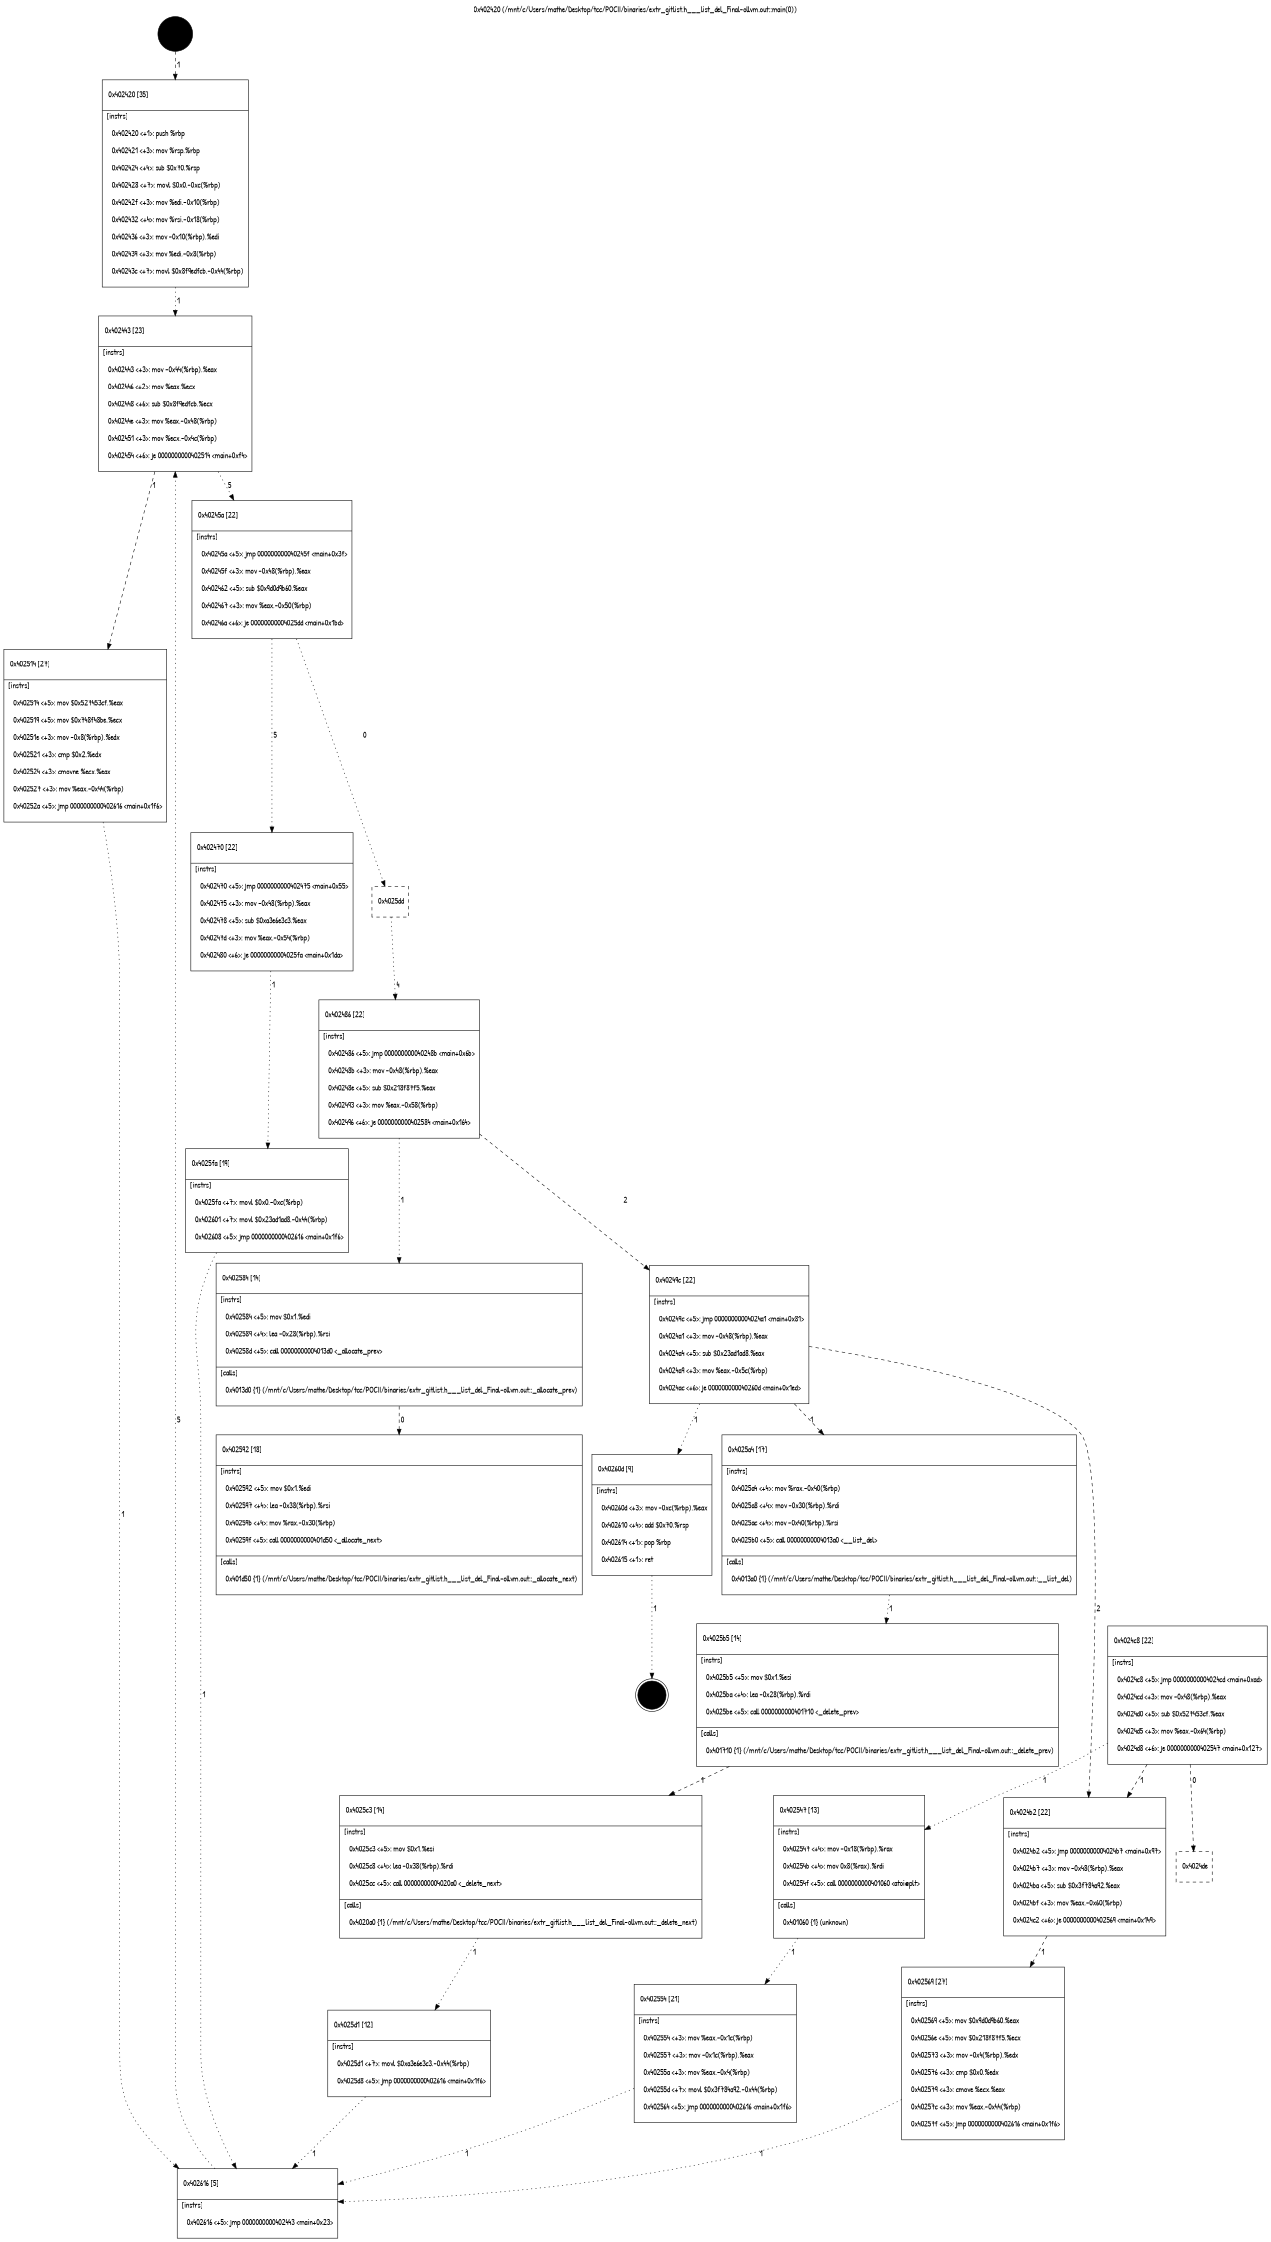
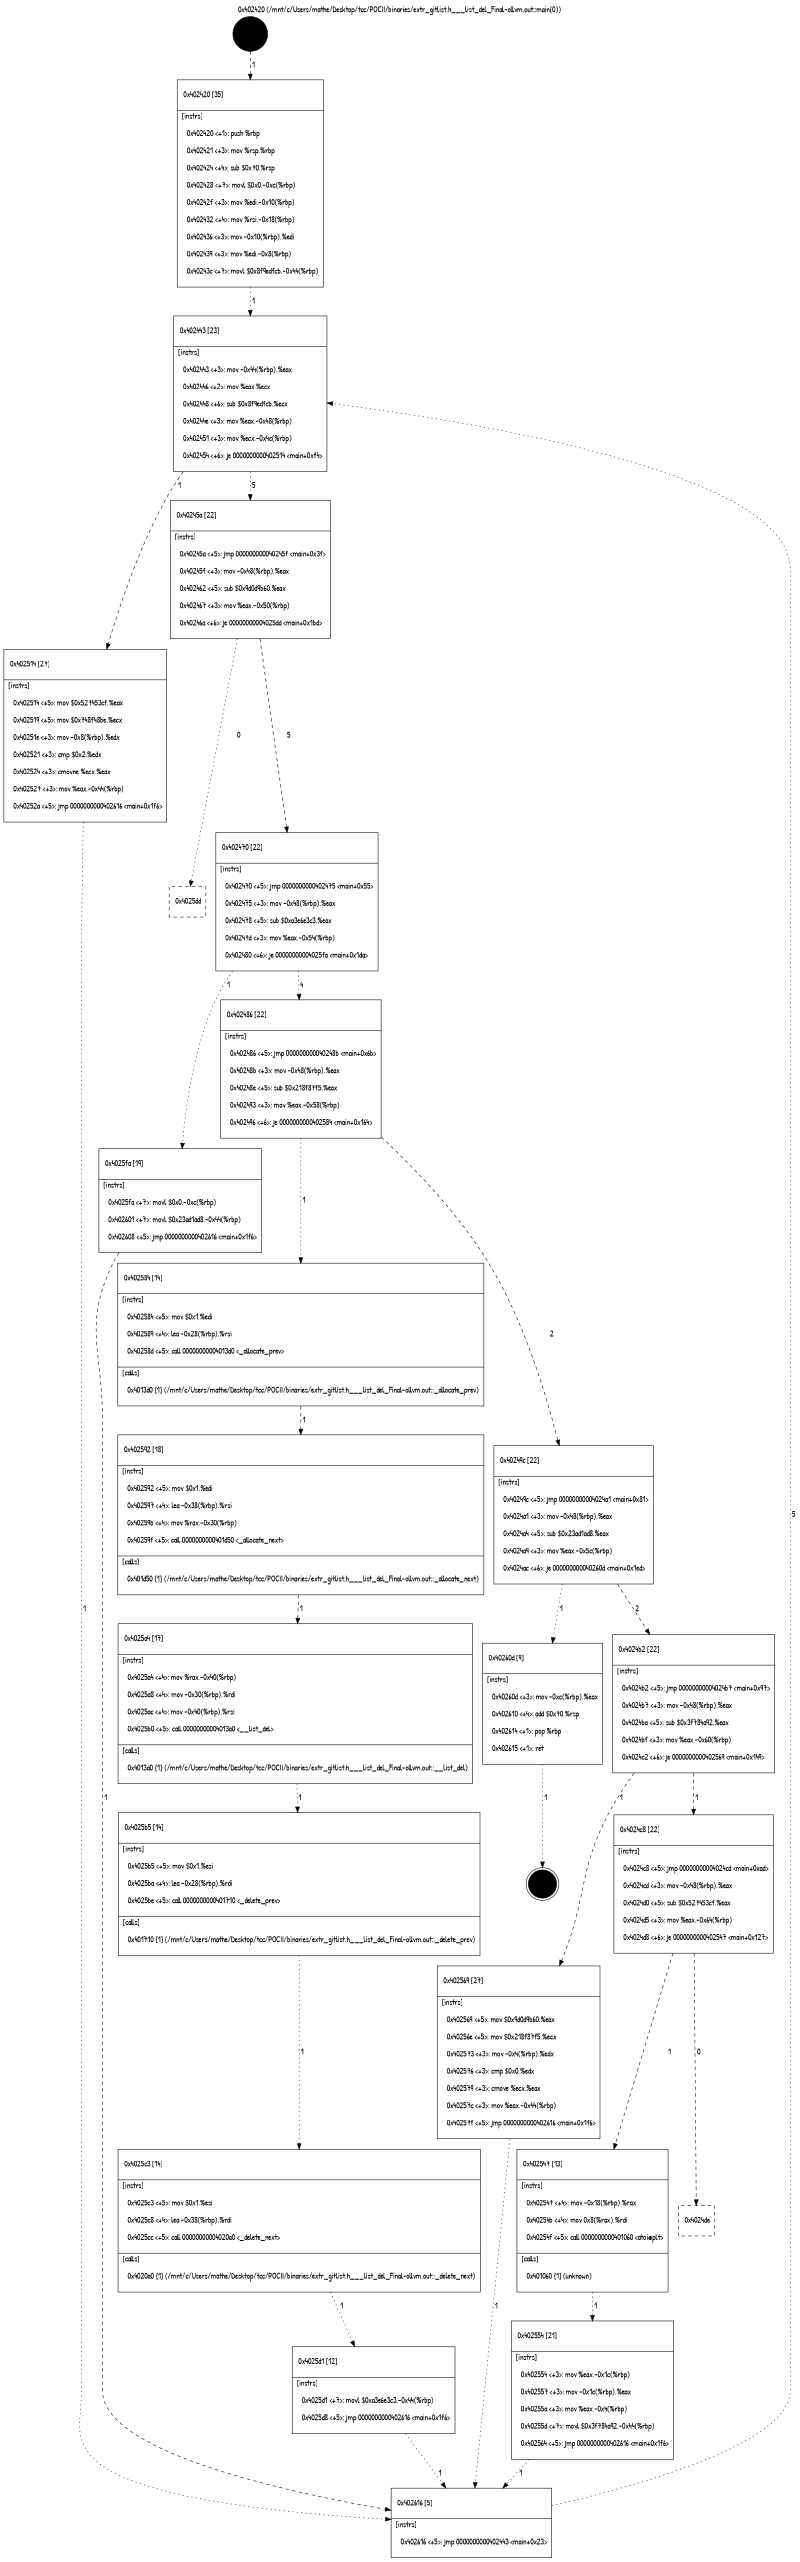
edge "0x40245a [22]" -> "0x402470 [22]": style dotted -> dashed
edge "0x4025dd" -> "0x402486 [22]": now "0x402470 [22]" -> "0x402486 [22]"
edge "0x40249c [22]" -> "0x4025a4 [17]": now "0x402592 [18]" -> "0x4025a4 [17]"
edge "0x402584 [14]" -> "0x402592 [18]": label " 0" -> " 1"
edge "0x4025fa [19]" -> "0x402616 [5]": style dotted -> dashed
edge "0x4024c8 [22]" -> "0x4024b2 [22]": reversed
edge "0x4025b5 [14]" -> "0x4025c3 [14]": style dashed -> dotted
edge "0x4024c8 [22]" -> "0x402547 [13]": style dotted -> dashed
